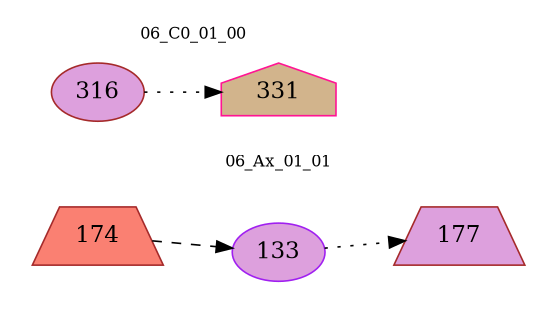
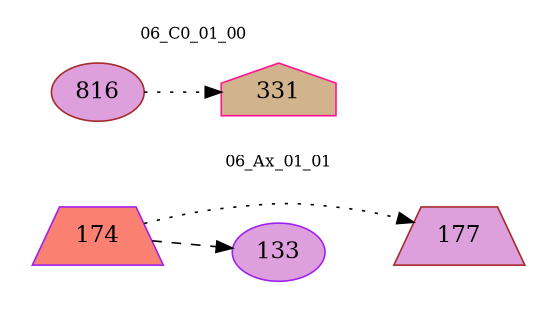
node "316": label "316" -> "816"
node "174": color brown -> purple
edge "133" -> "177": now "174" -> "177"
